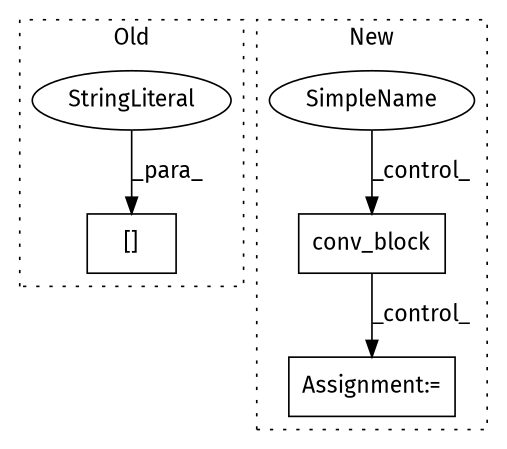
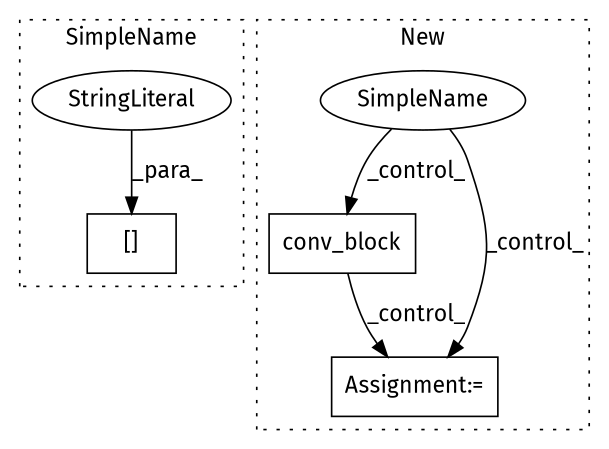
cluster "Old": label "Old" -> "SimpleName"
edge "SimpleName" -> "Assignment:=": added, label "_control_"
